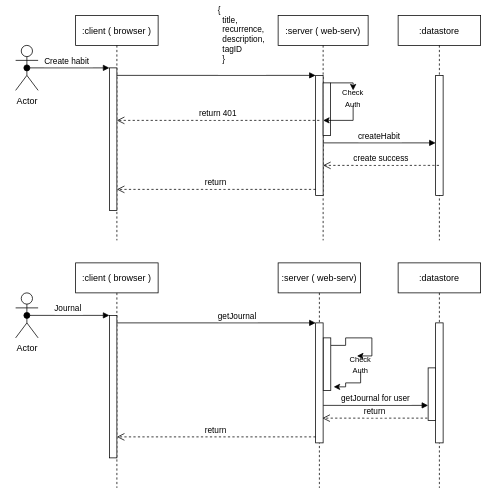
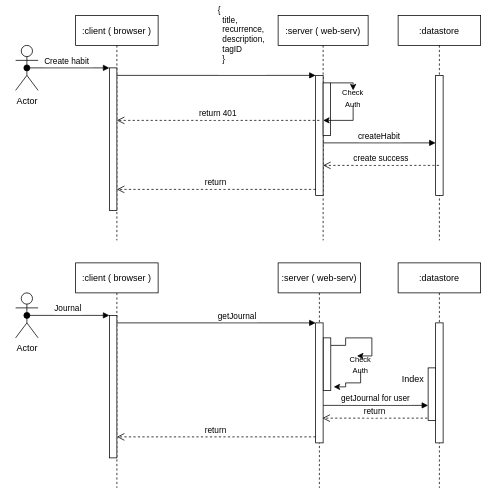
node "Index": added
